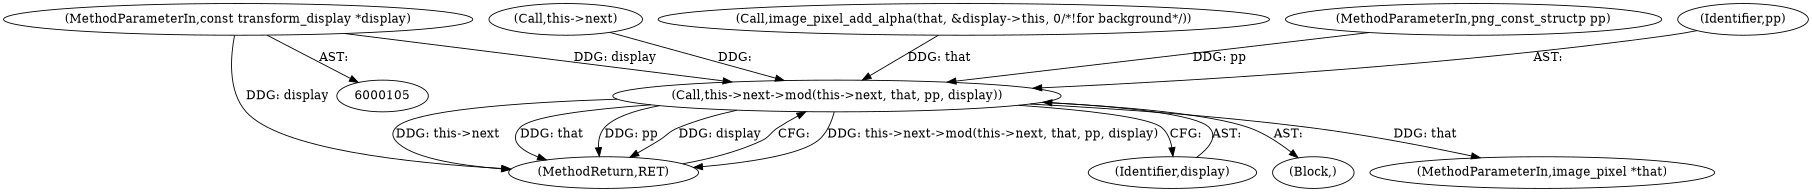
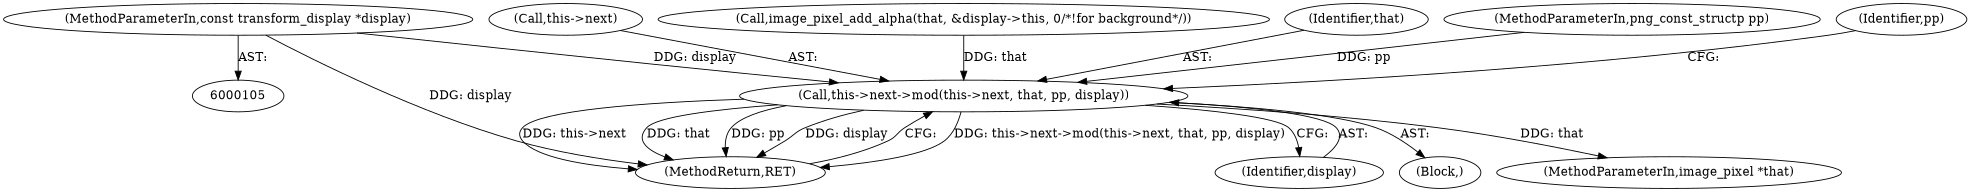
node "(Identifier,that)": added
edge "(Call,this->next)" -> "(Call,this->next->mod(this->next, that, pp, display))": label "DDG: " -> "AST: "
edge "(Identifier,pp)" -> "(Call,this->next->mod(this->next, that, pp, display))": label "AST: " -> "CFG: "
